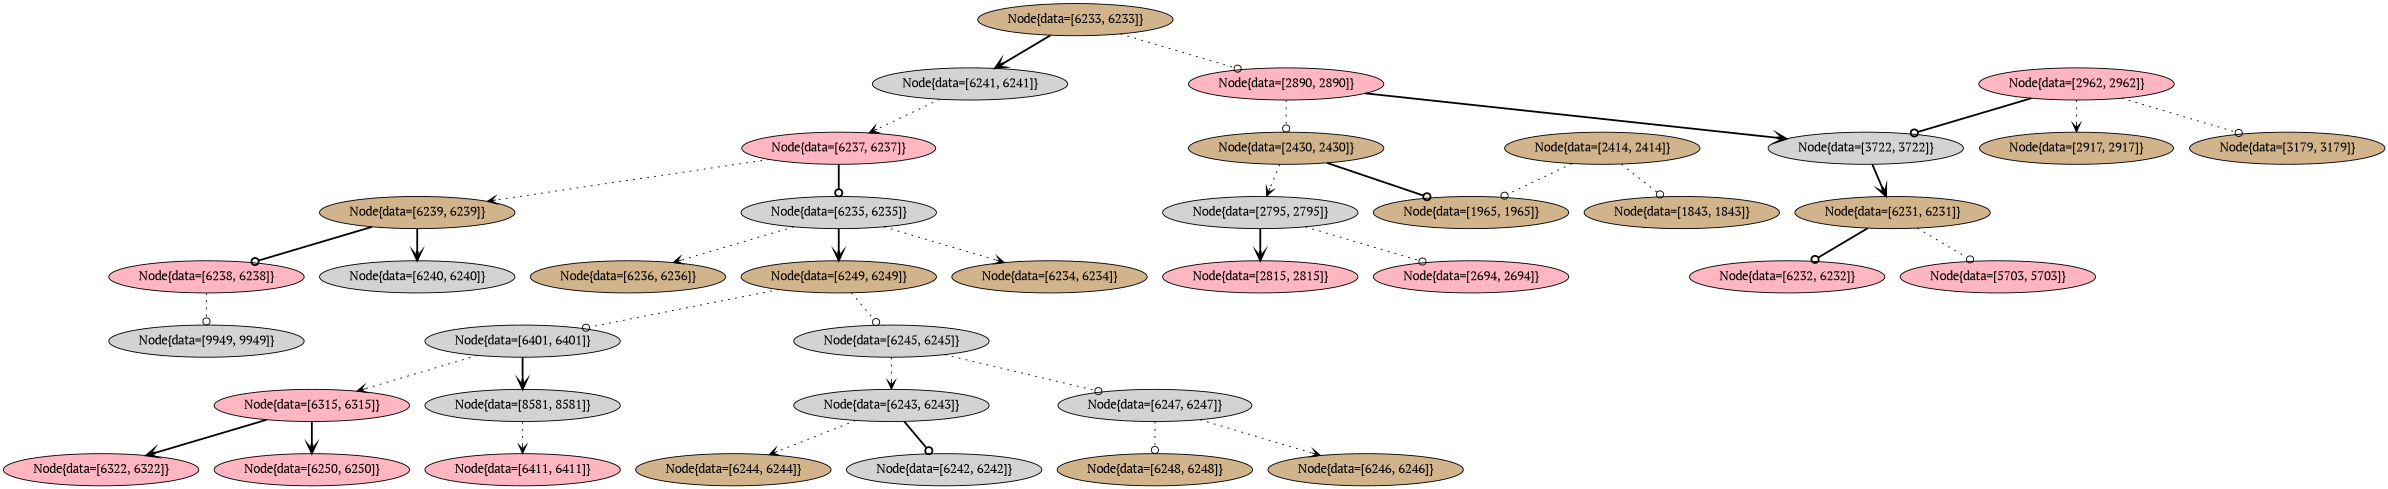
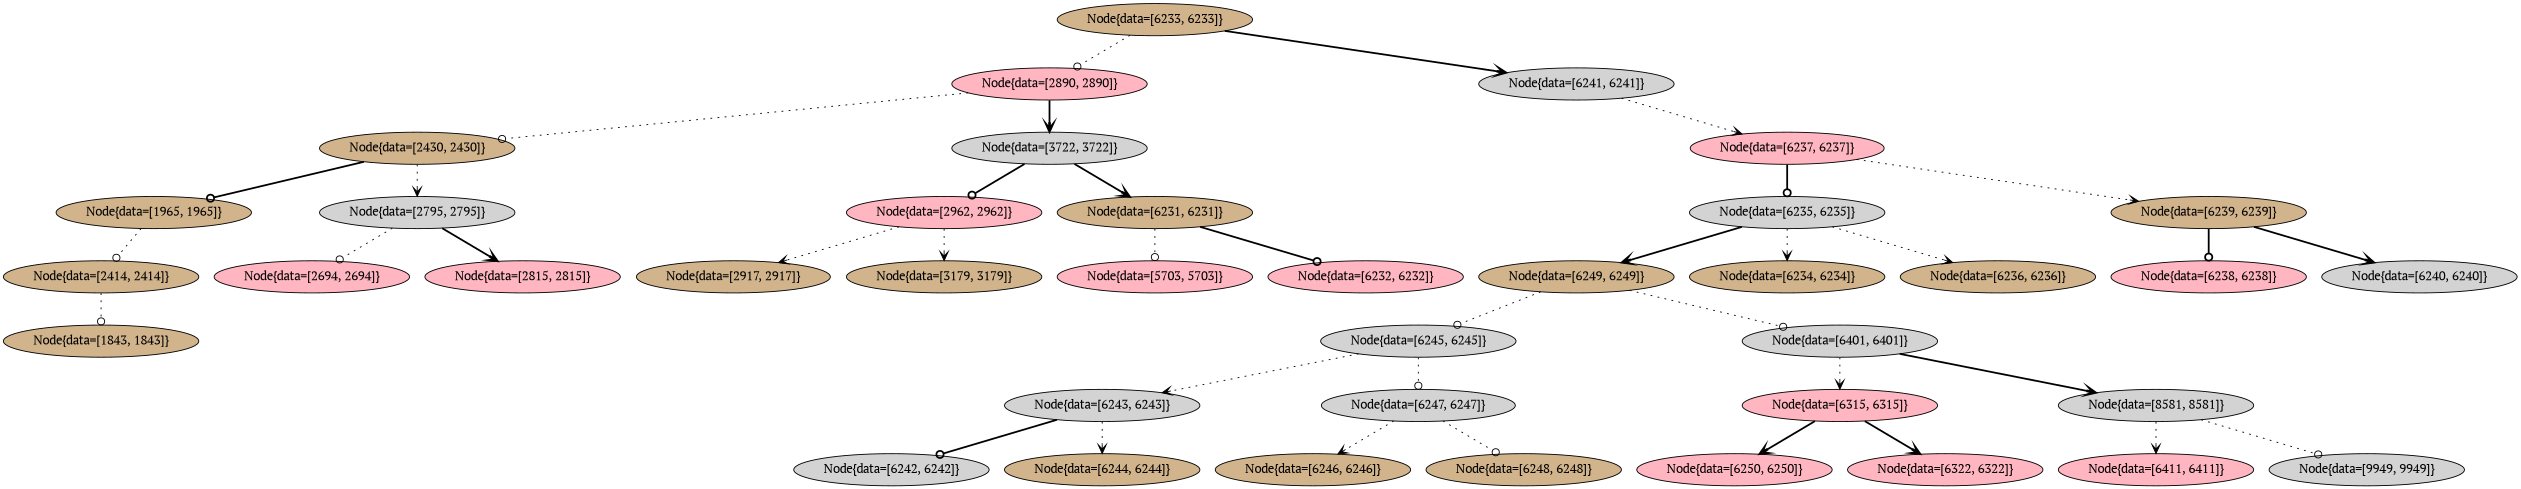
edge "Node{data=[2962, 2962]}" -> "Node{data=[3722, 3722]}": reversed
edge "Node{data=[2962, 2962]}" -> "Node{data=[3179, 3179]}": arrowhead odot -> vee
edge "Node{data=[2414, 2414]}" -> "Node{data=[1965, 1965]}": reversed
edge "Node{data=[6238, 6238]}" -> "Node{data=[9949, 9949]}": now "Node{data=[8581, 8581]}" -> "Node{data=[9949, 9949]}"
